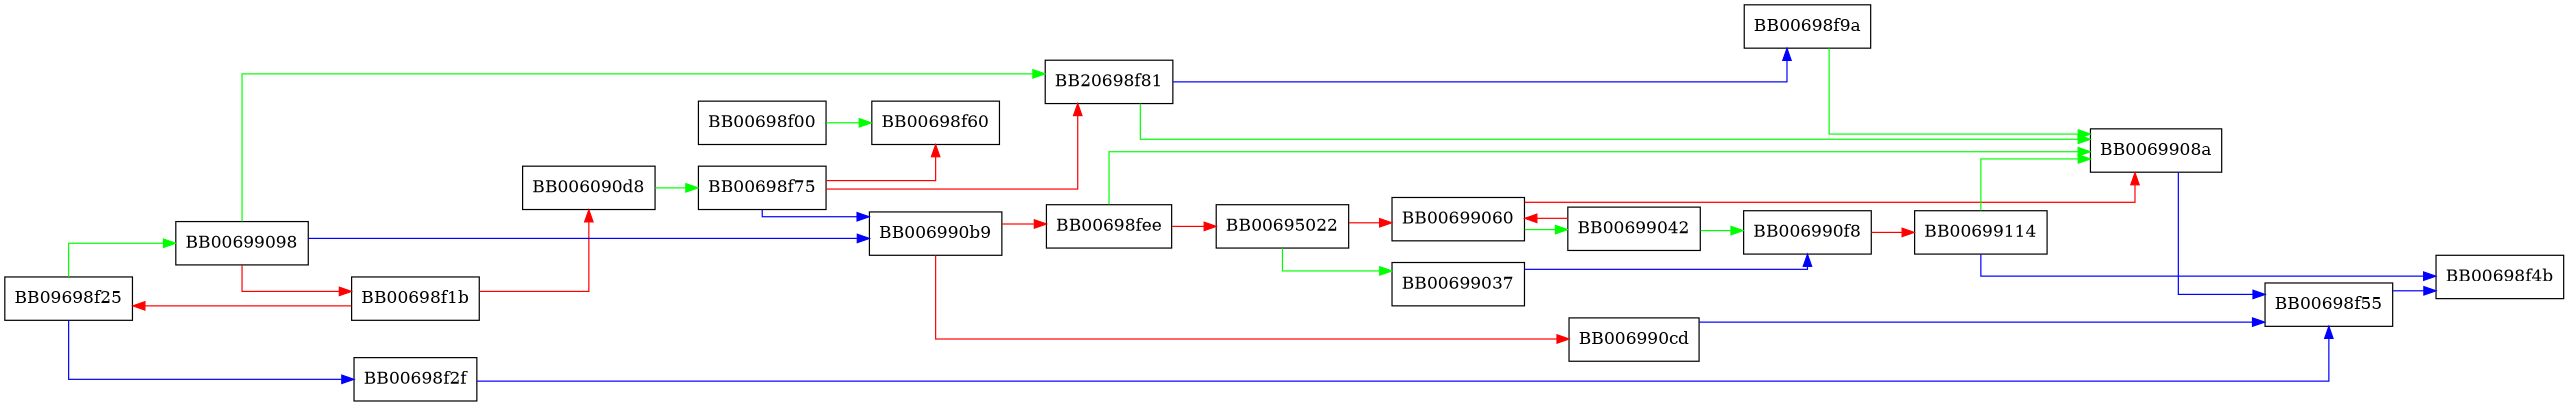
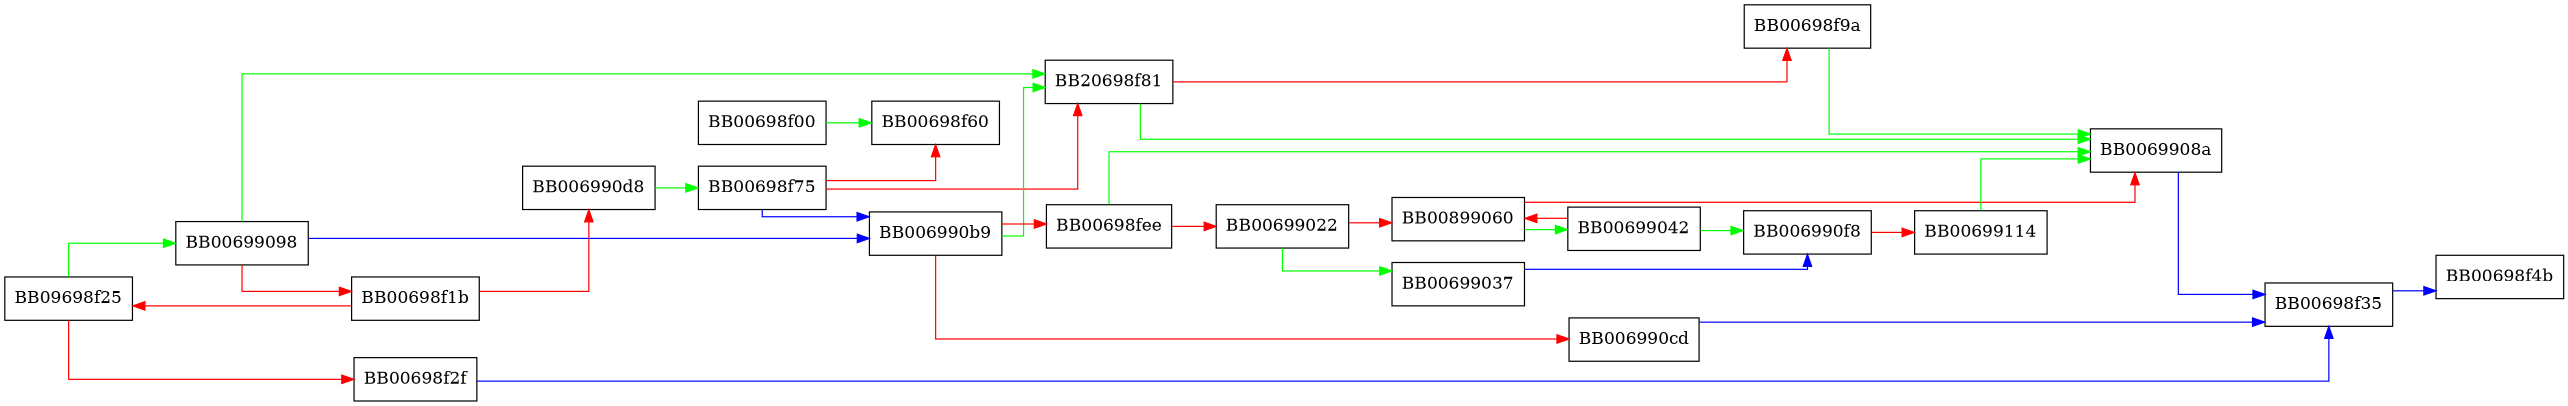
edge "BB20698f81" -> "BB00698f9a": color blue -> red
edge "BB006990b9" -> "BB20698f81": added
node "BB006090d8": label "BB006090d8" -> "BB006990d8"
node "BB00699060": label "BB00699060" -> "BB00899060"
node "BB00695022": label "BB00695022" -> "BB00699022"
edge "BB00699114" -> "BB00698f4b": removed
node "BB00698f55": label "BB00698f55" -> "BB00698f35"
edge "BB09698f25" -> "BB00698f2f": color blue -> red
